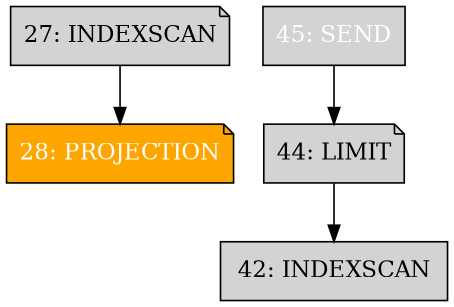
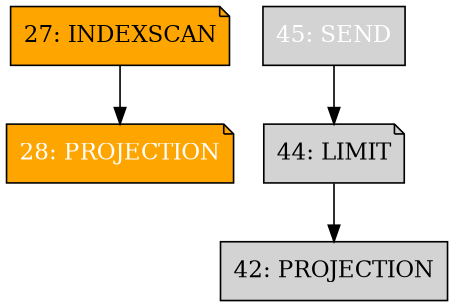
node "27: INDEXSCAN": fillcolor lightgrey -> orange
node "42: INDEXSCAN": label "42: INDEXSCAN" -> "42: PROJECTION"
